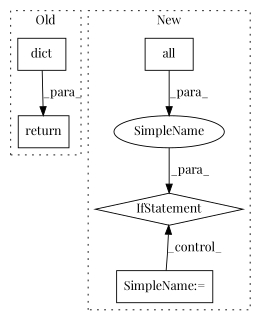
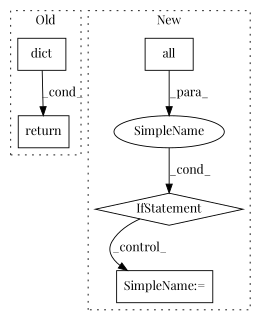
edge "dict" -> "return": label "_para_" -> "_cond_"
edge "SimpleName" -> "IfStatement": label "_para_" -> "_cond_"
edge "SimpleName:=" -> "IfStatement": reversed
